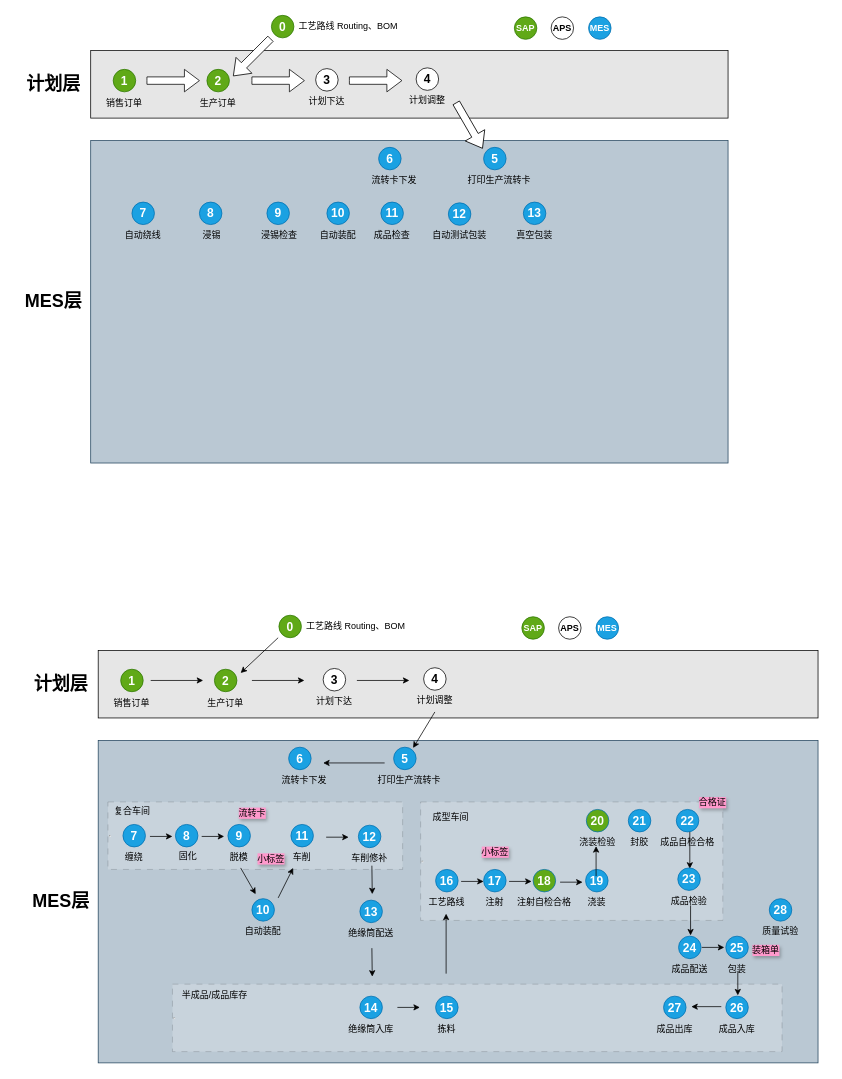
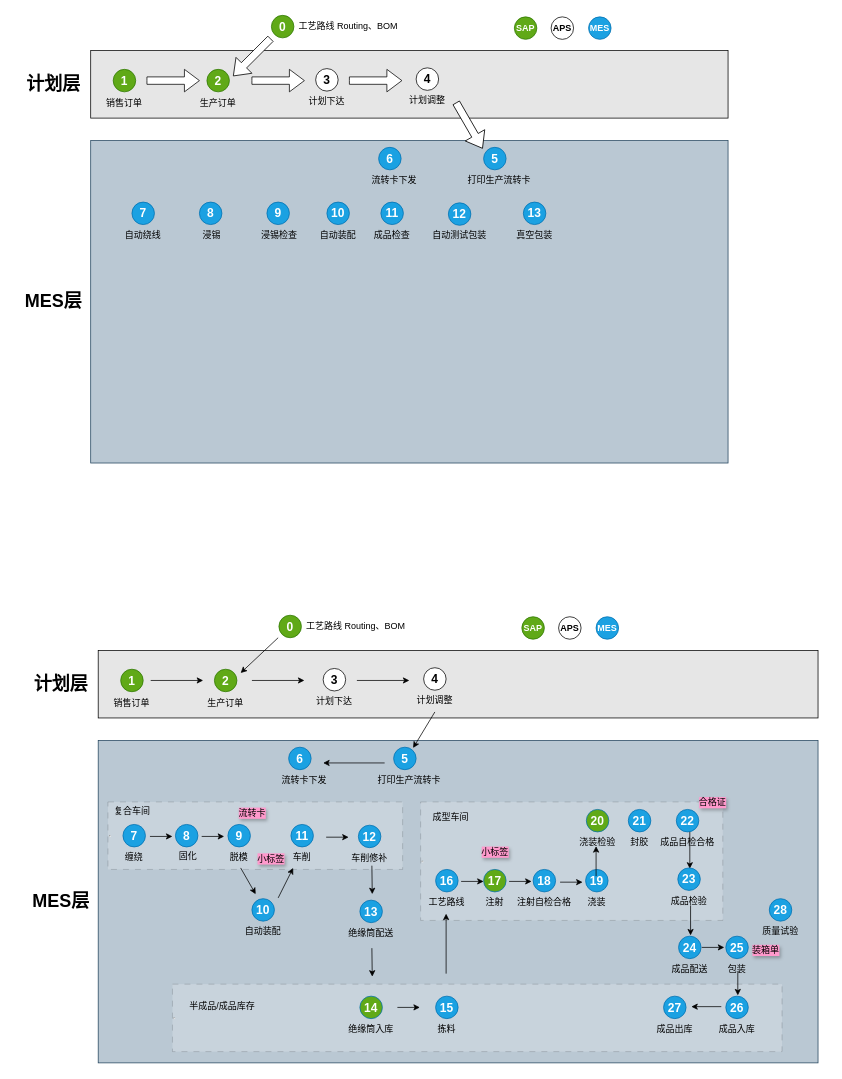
node "17": fillcolor #1ba1e2 -> #60a917
node "18": fillcolor #60a917 -> #1ba1e2
node "半成品/成品库存": moved (214, 996) -> (222, 1007)
node "14": fillcolor #1ba1e2 -> #60a917
